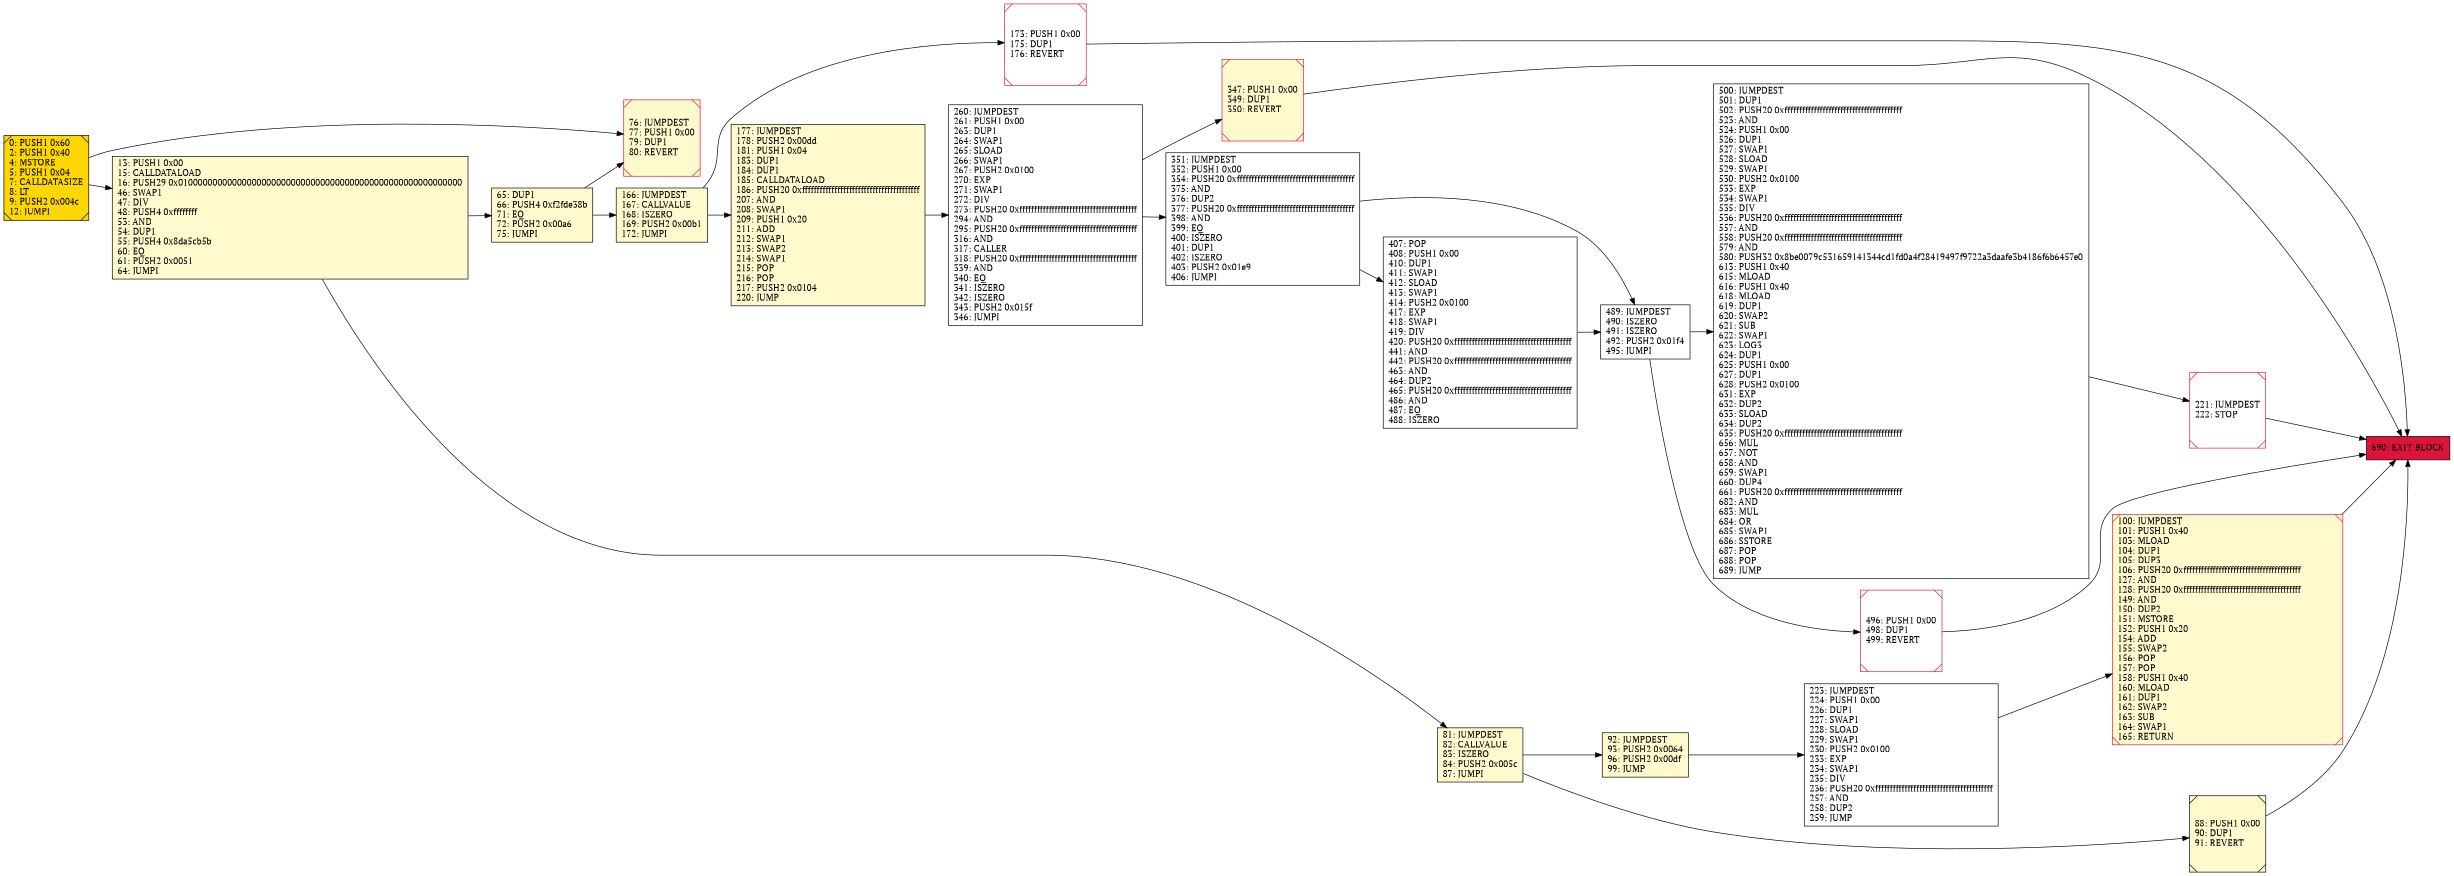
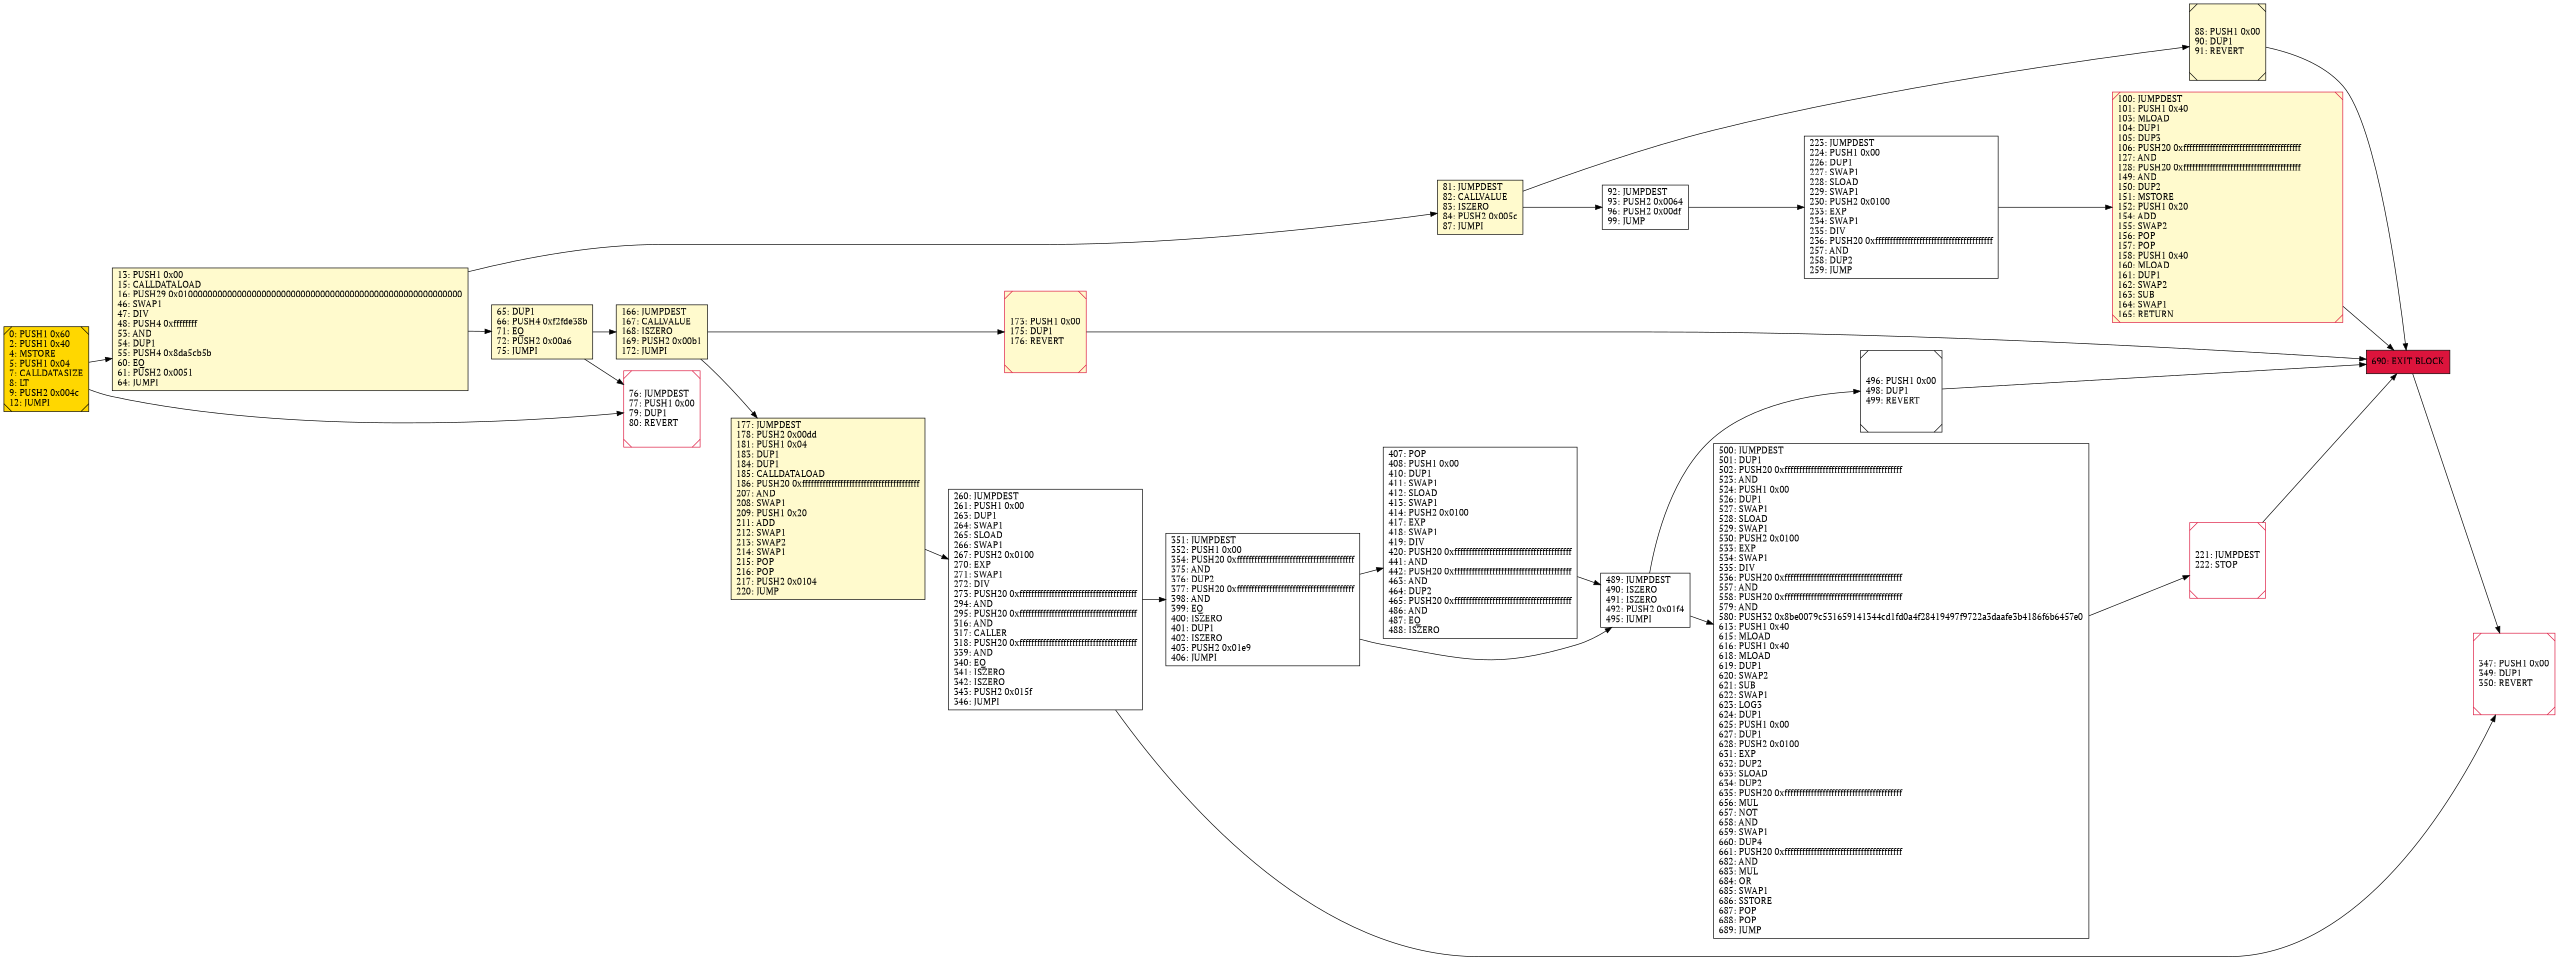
node "173: PUSH1 0x00 175: DUP1 176: REVERT": fillcolor white -> lemonchiffon
edge "347: PUSH1 0x00 349: DUP1 350: REVERT" -> "690: EXIT BLOCK": reversed
node "347: PUSH1 0x00 349: DUP1 350: REVERT": fillcolor lemonchiffon -> white
node "76: JUMPDEST 77: PUSH1 0x00 79: DUP1 80: REVERT": fillcolor lemonchiffon -> white
node "496: PUSH1 0x00 498: DUP1 499: REVERT": color crimson -> black
node "92: JUMPDEST 93: PUSH2 0x0064 96: PUSH2 0x00df 99: JUMP": fillcolor lemonchiffon -> white
